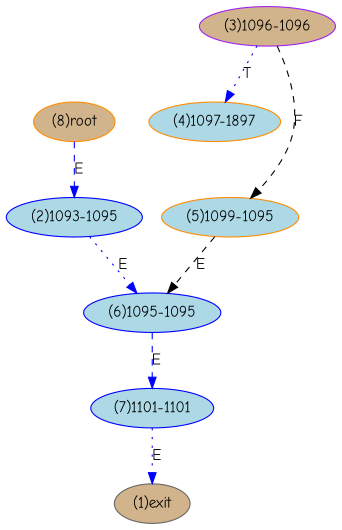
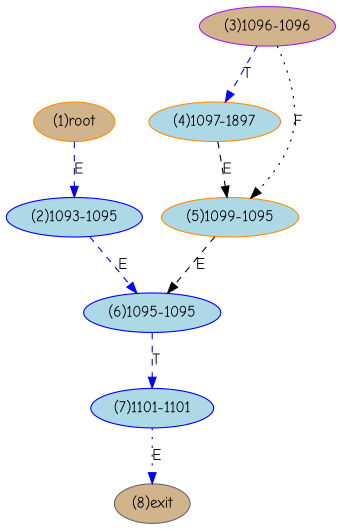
edge "(3)1096-1096" -> "(4)1097-1897": style dotted -> dashed
node "(8)root": label "(8)root" -> "(1)root"
edge "(3)1096-1096" -> "(5)1099-1095": style dashed -> dotted
edge "(4)1097-1897" -> "(5)1099-1095": added, label "E"
edge "(2)1093-1095" -> "(6)1095-1095": style dotted -> dashed
edge "(6)1095-1095" -> "(7)1101-1101": label "E" -> "T"
node "(1)exit": label "(1)exit" -> "(8)exit"
